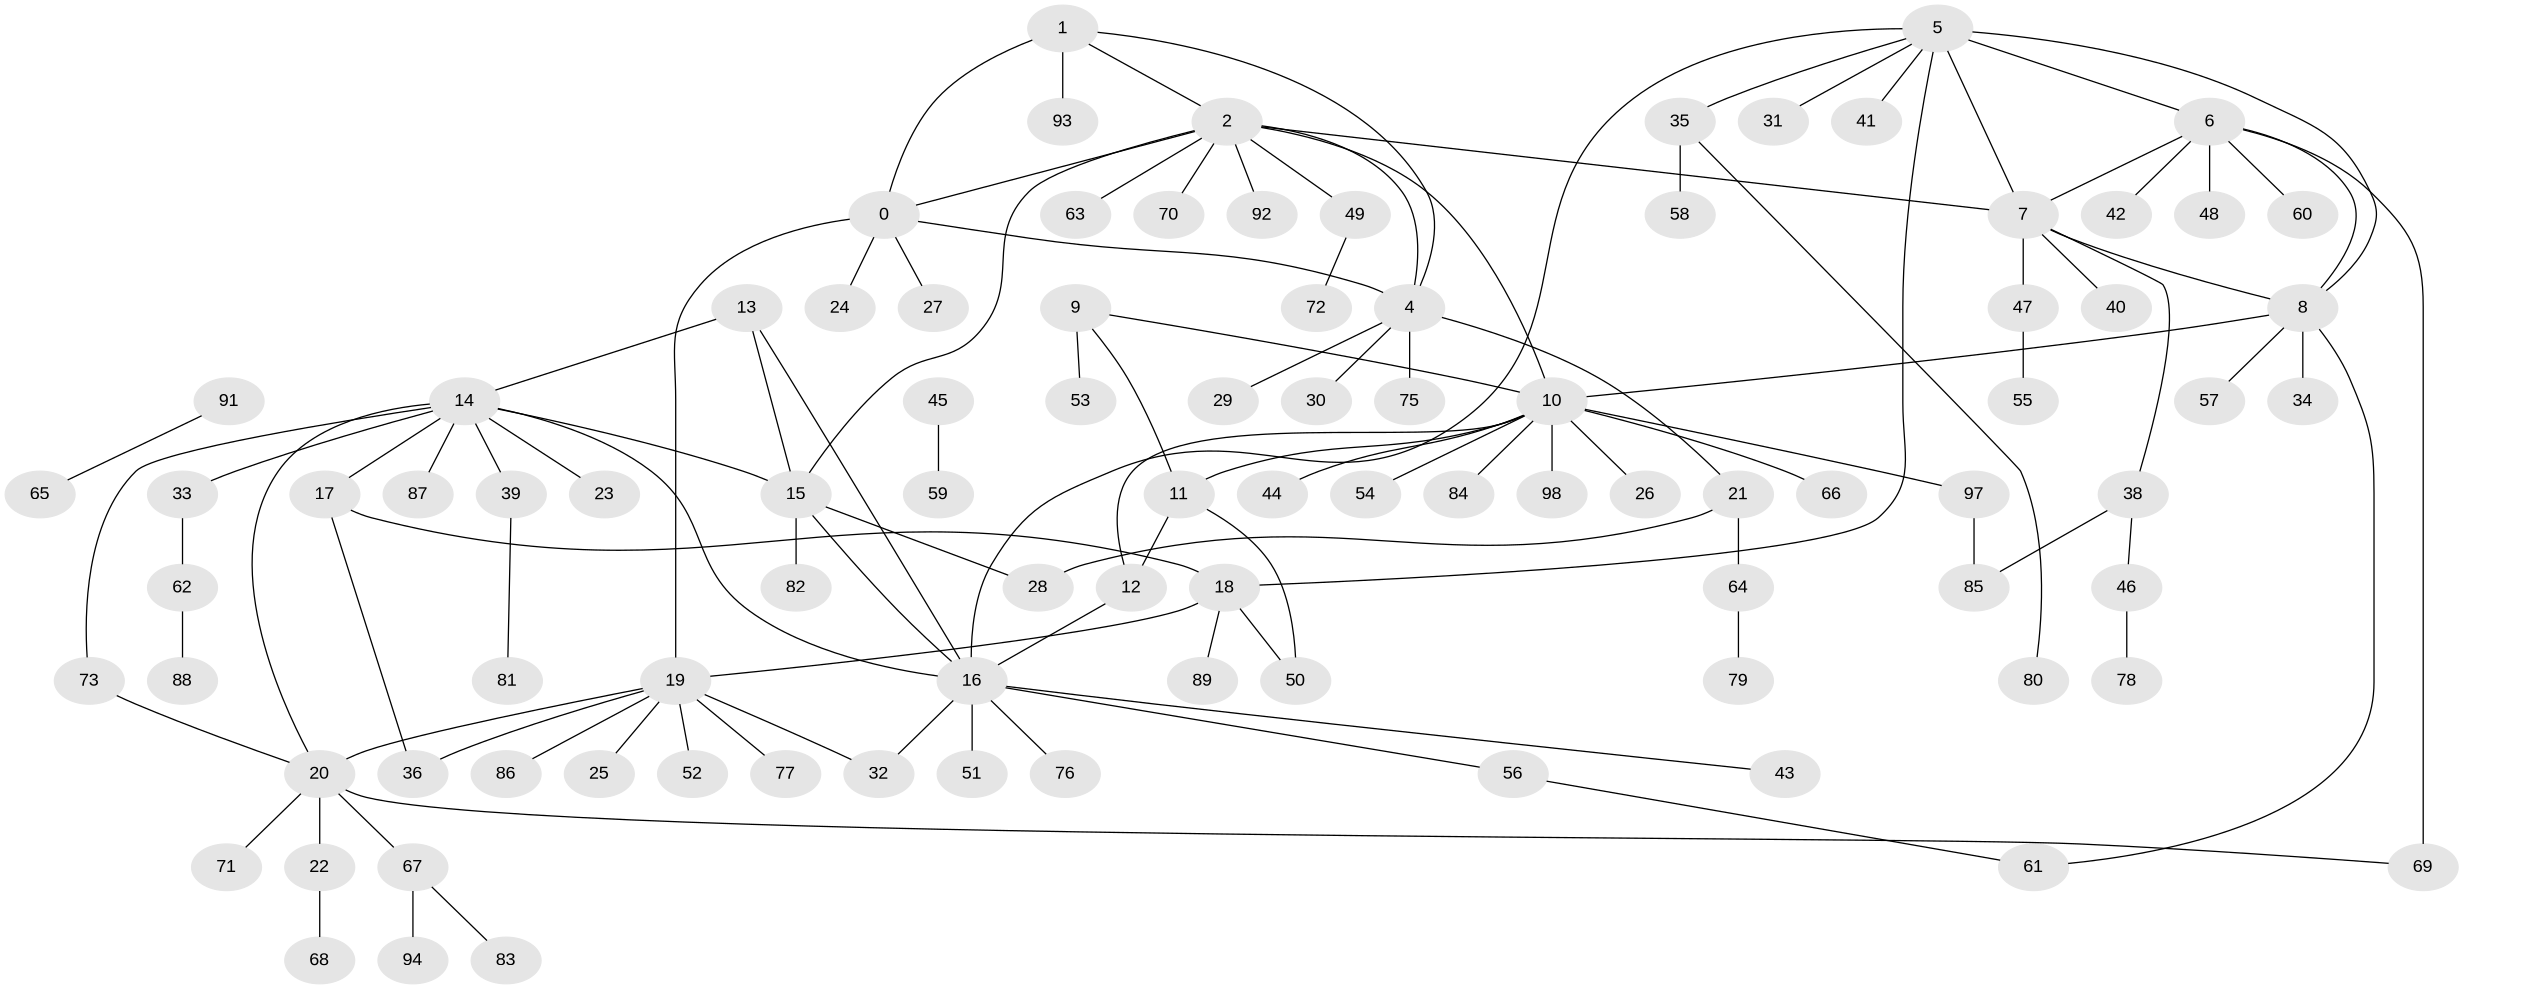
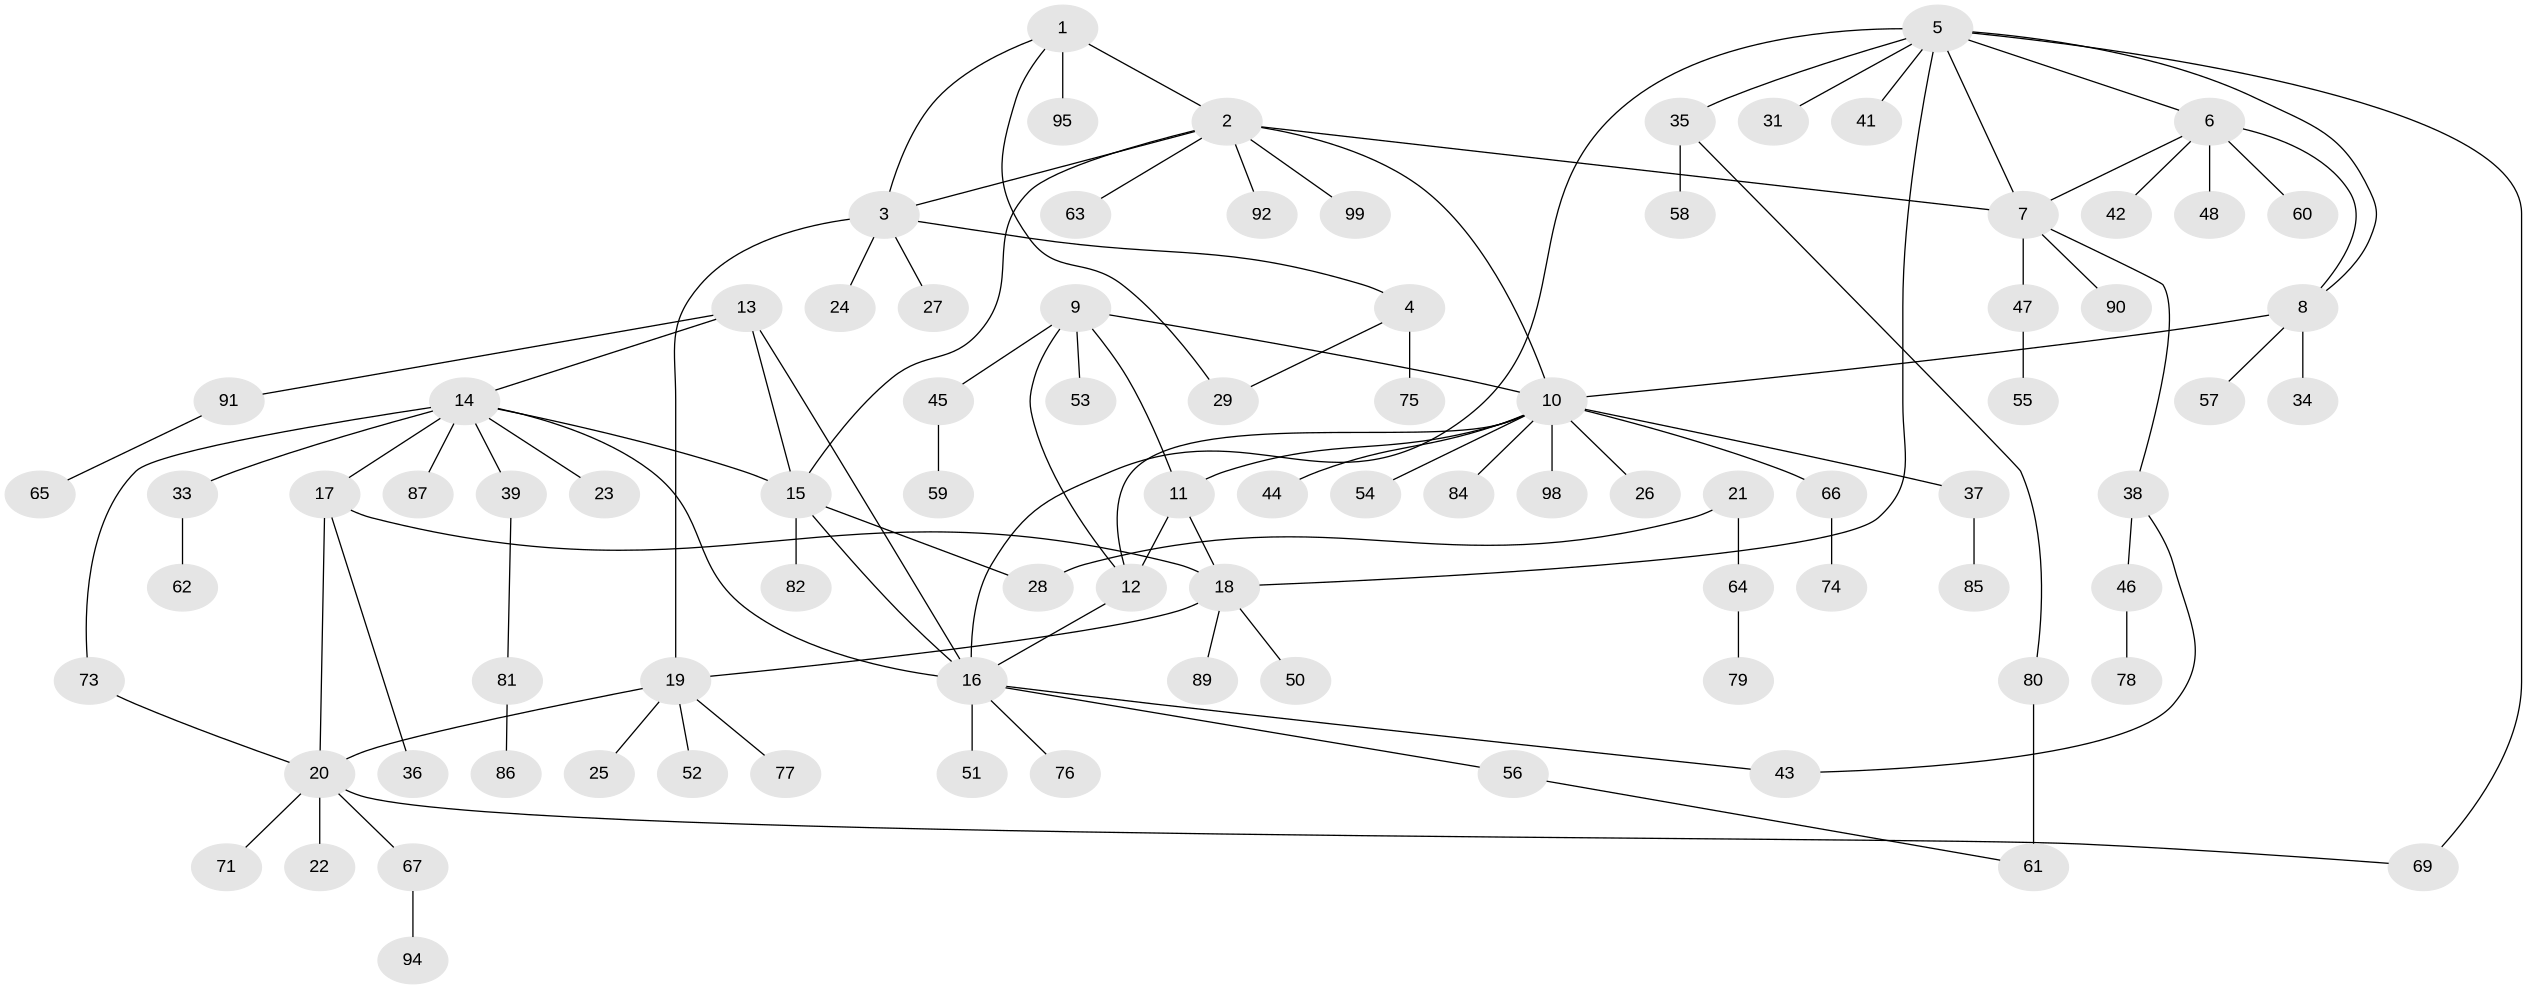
edge "1" -- "4": now "1" -- "29"
node "93": label "93" -> "95"
edge "2" -- "4": removed
node "0": label "0" -> "3"
node "70": removed
node "49": label "49" -> "99"
edge "7" -- "8": removed
node "72": removed
node "40": label "40" -> "90"
edge "13" -- "91": added
edge "9" -- "45": added
edge "4" -- "21": removed
node "30": removed
edge "6" -- "69": now "5" -- "69"
edge "9" -- "12": added
node "97": label "97" -> "37"
edge "14" -- "20": now "17" -- "20"
edge "38" -- "85": now "38" -- "43"
edge "11" -- "50": now "11" -- "18"
node "74": added
node "88": removed
edge "8" -- "61": now "80" -- "61"
edge "19" -- "36": removed
edge "19" -- "86": now "81" -- "86"
node "32": removed
node "68": removed
node "83": removed
